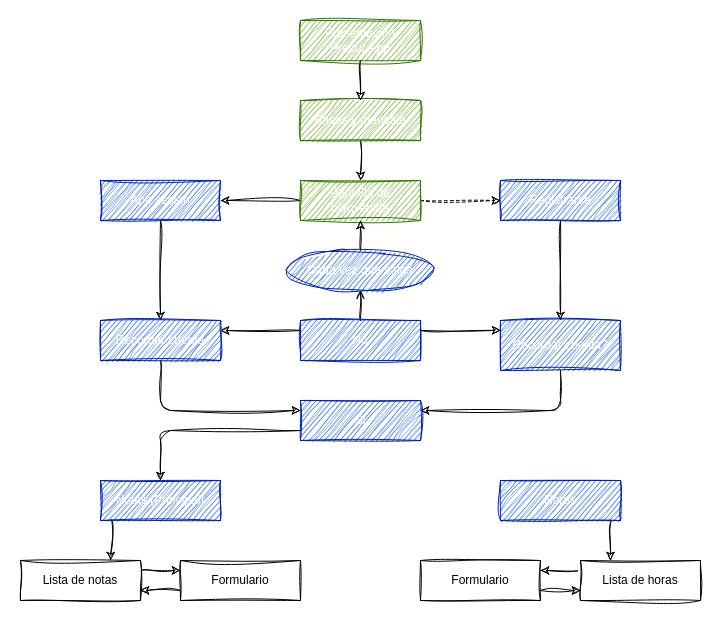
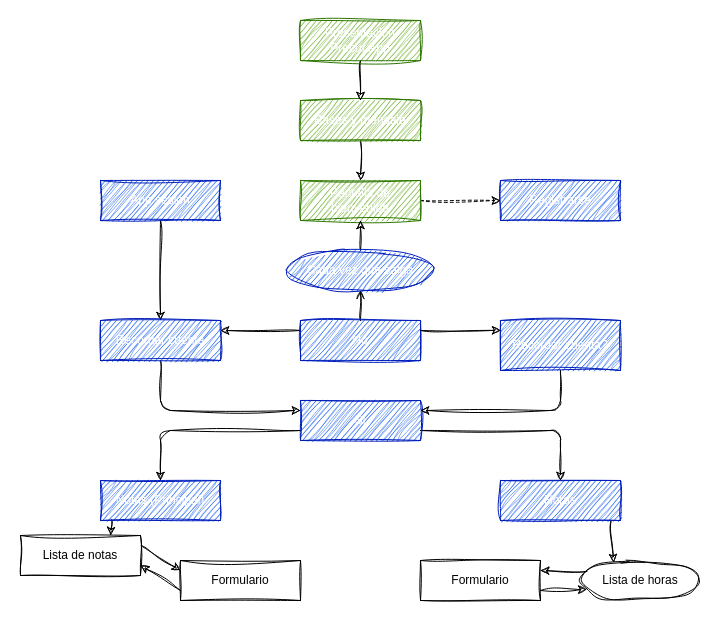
edge "Pantalla de bienvenida" -> "App sesión": removed
edge "Registrarse" -> "Recordar cuenta?": removed
edge "Si" -> "Horas": added
node "Lista de notas": moved (81, 581) -> (81, 556)
node "Lista de horas": shape rectangle -> ellipse
